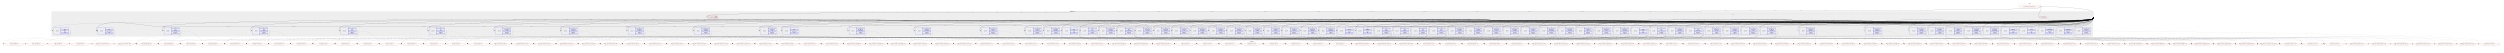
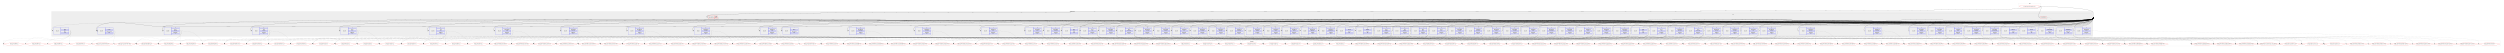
node "portage://kde-frameworks/ktextwidgets-5.65.0": removed
